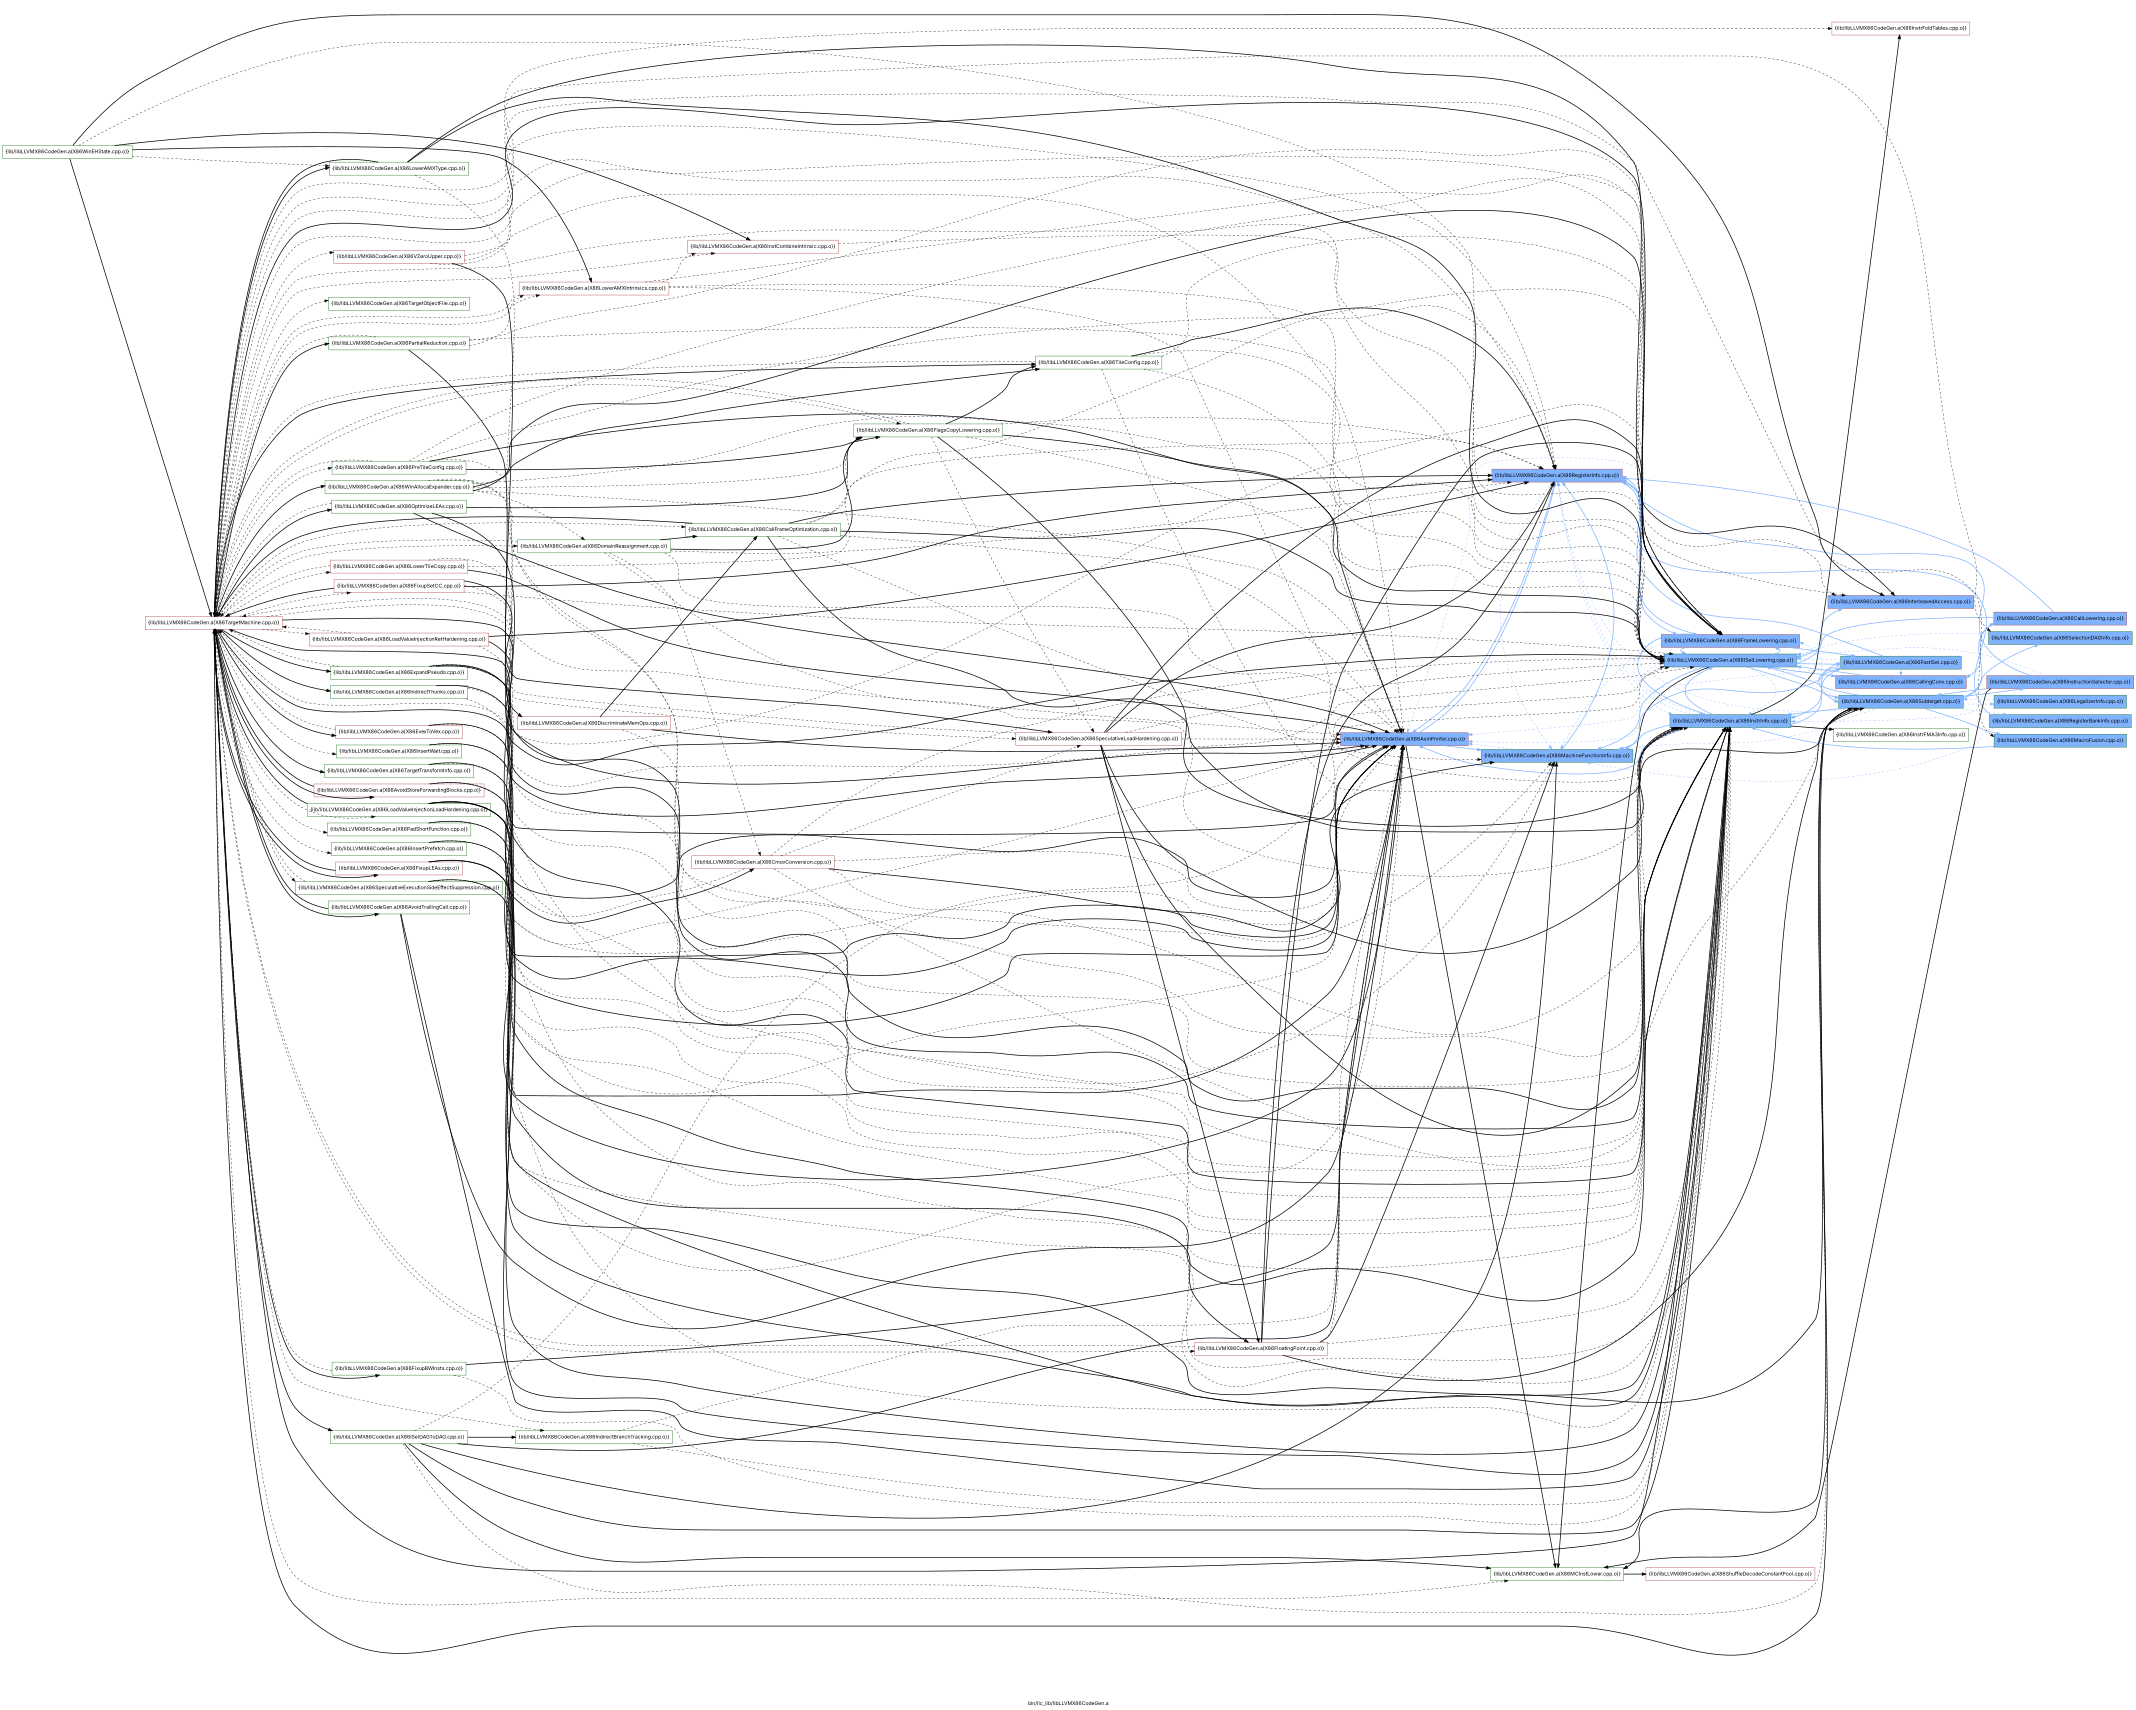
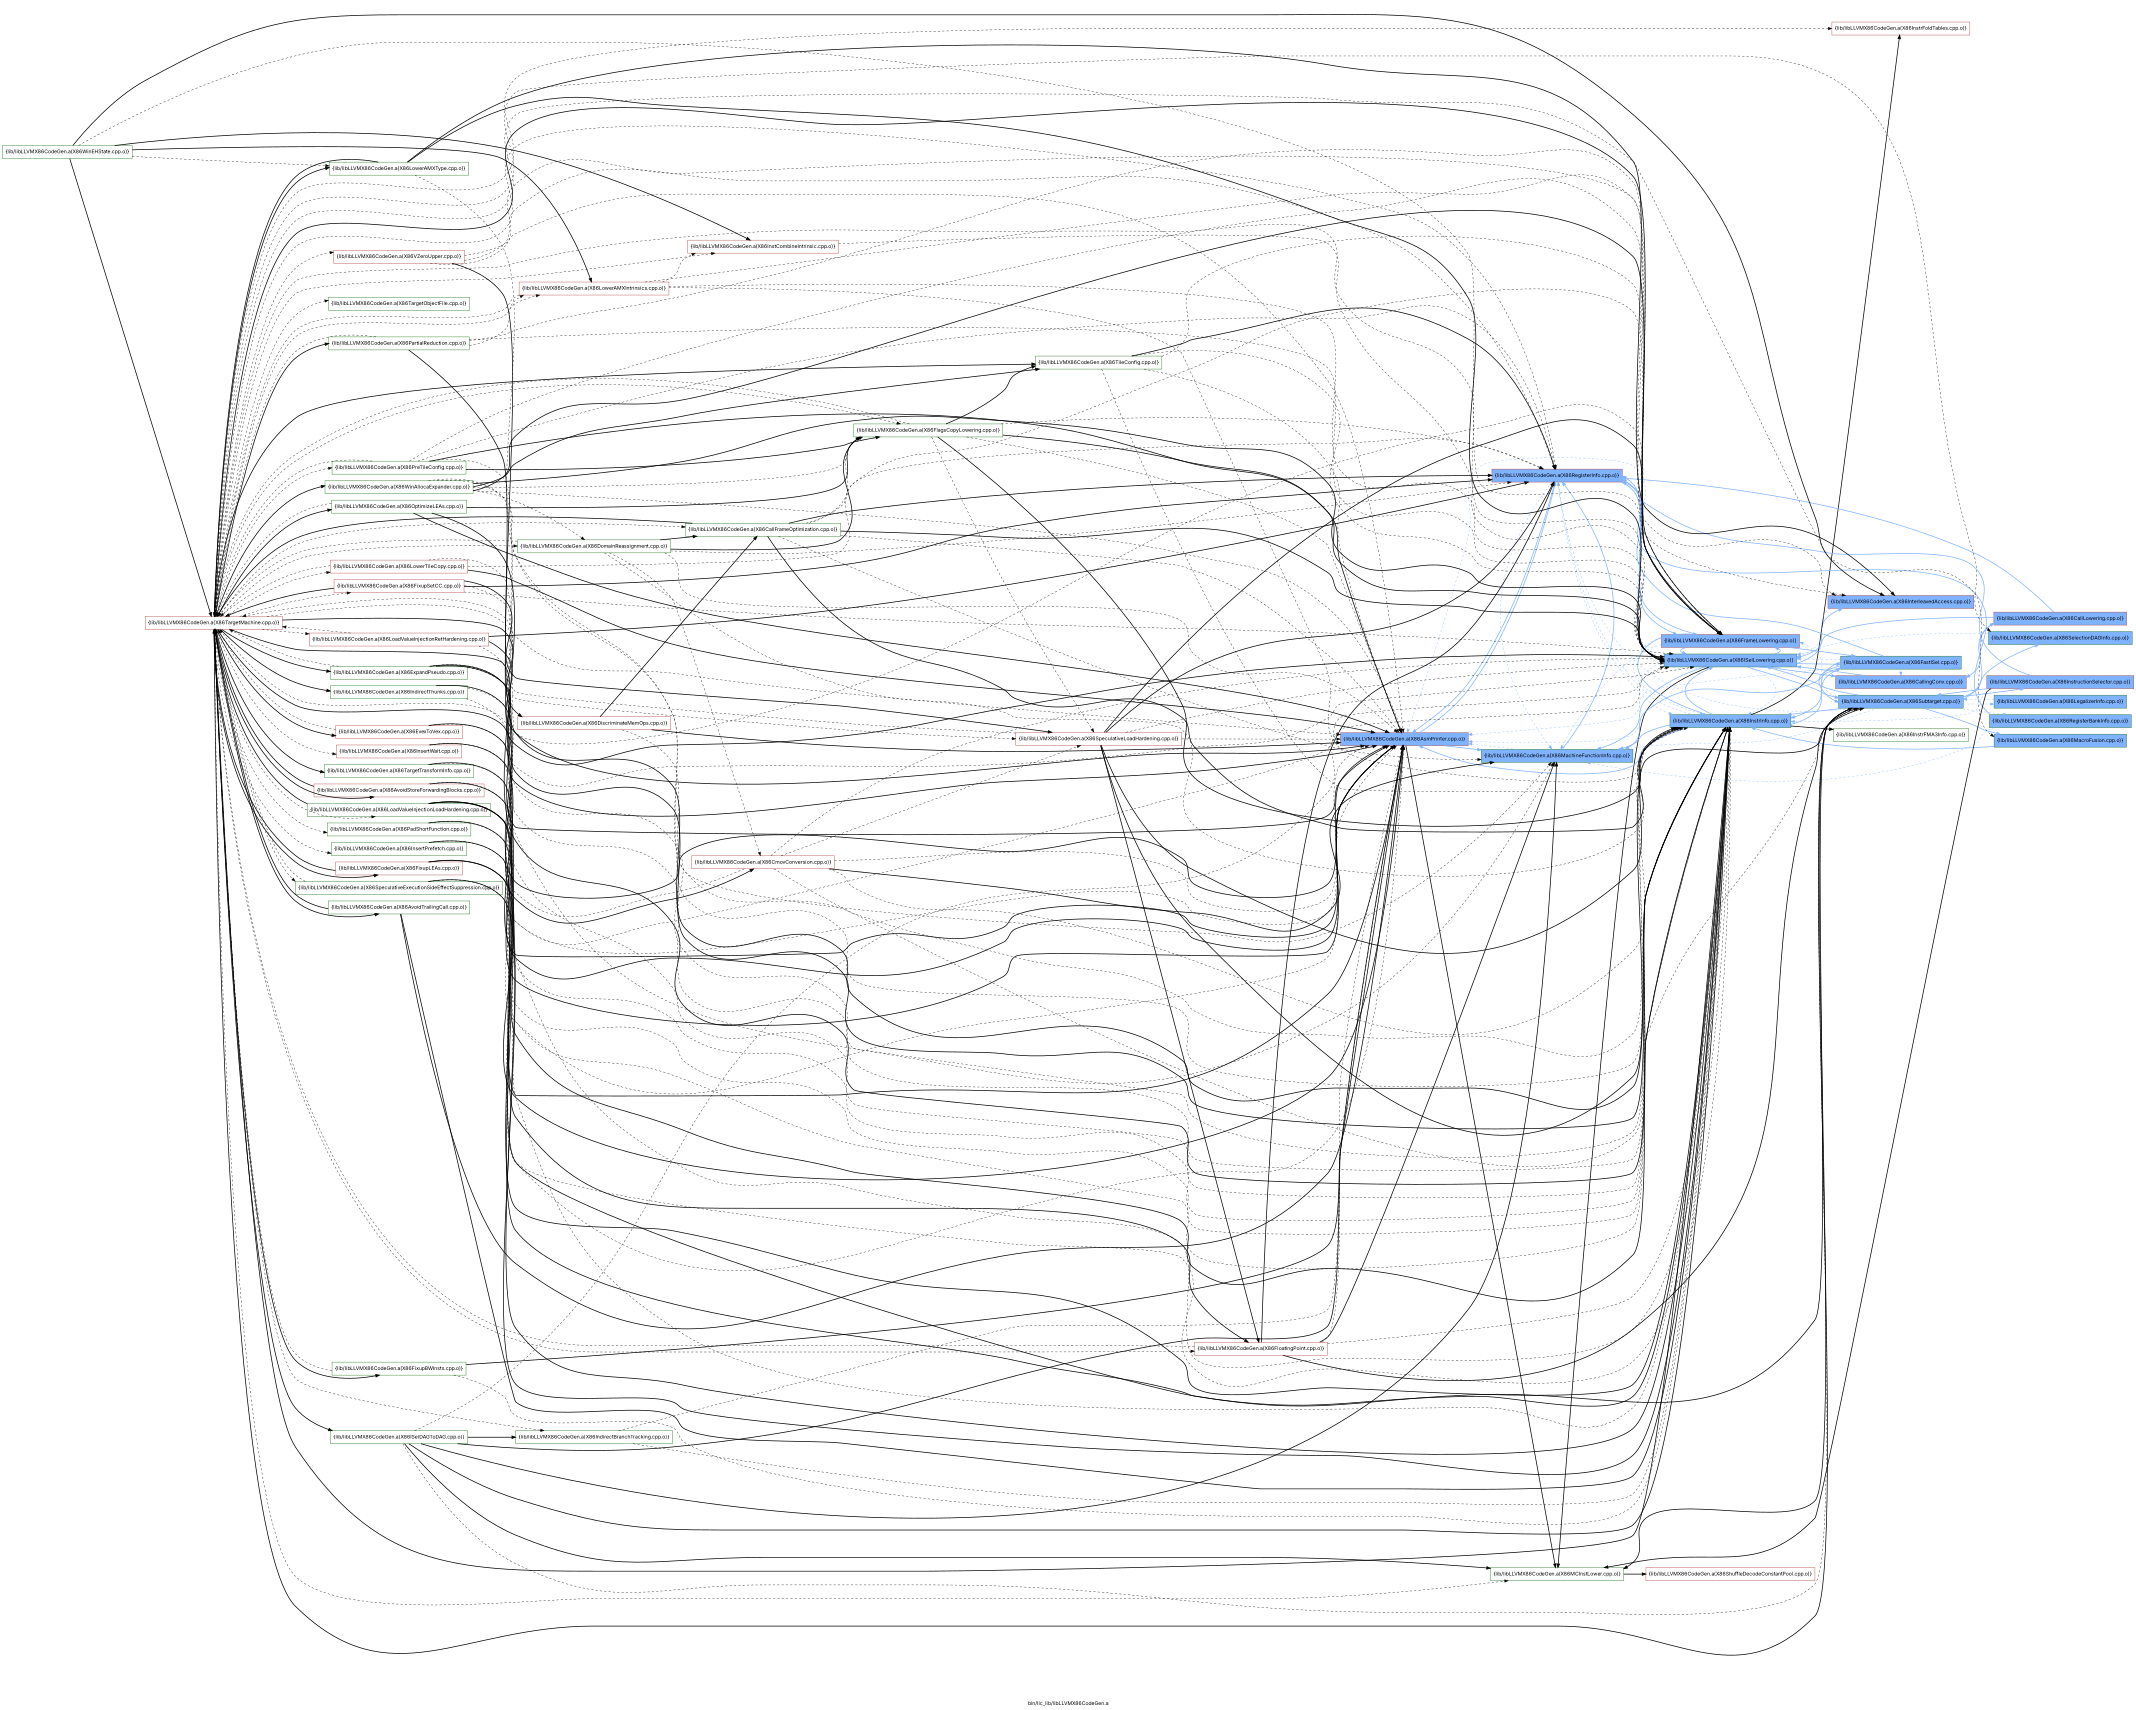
edge "{lib/libLLVMX86CodeGen.a(X86TileConfig.cpp.o)}" -> "{lib/libLLVMX86CodeGen.a(X86TargetMachine.cpp.o)}": removed
edge "{lib/libLLVMX86CodeGen.a(X86WinAllocaExpander.cpp.o)}" -> "{lib/libLLVMX86CodeGen.a(X86ISelLowering.cpp.o)}": style dashed -> bold
edge "{lib/libLLVMX86CodeGen.a(X86InstructionSelector.cpp.o)}" -> "{lib/libLLVMX86CodeGen.a(X86ISelLowering.cpp.o)}": removed
edge "{lib/libLLVMX86CodeGen.a(X86FloatingPoint.cpp.o)}" -> "{lib/libLLVMX86CodeGen.a(X86FrameLowering.cpp.o)}": removed
node "{lib/libLLVMX86CodeGen.a(X86InsertWait.cpp.o)}": color darkgreen -> brown
